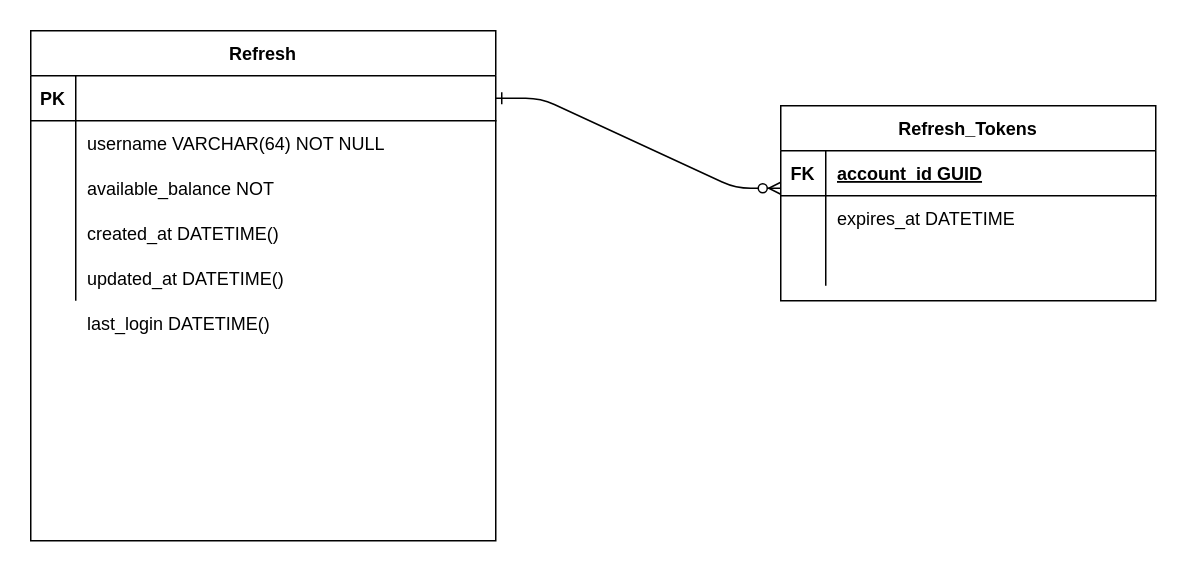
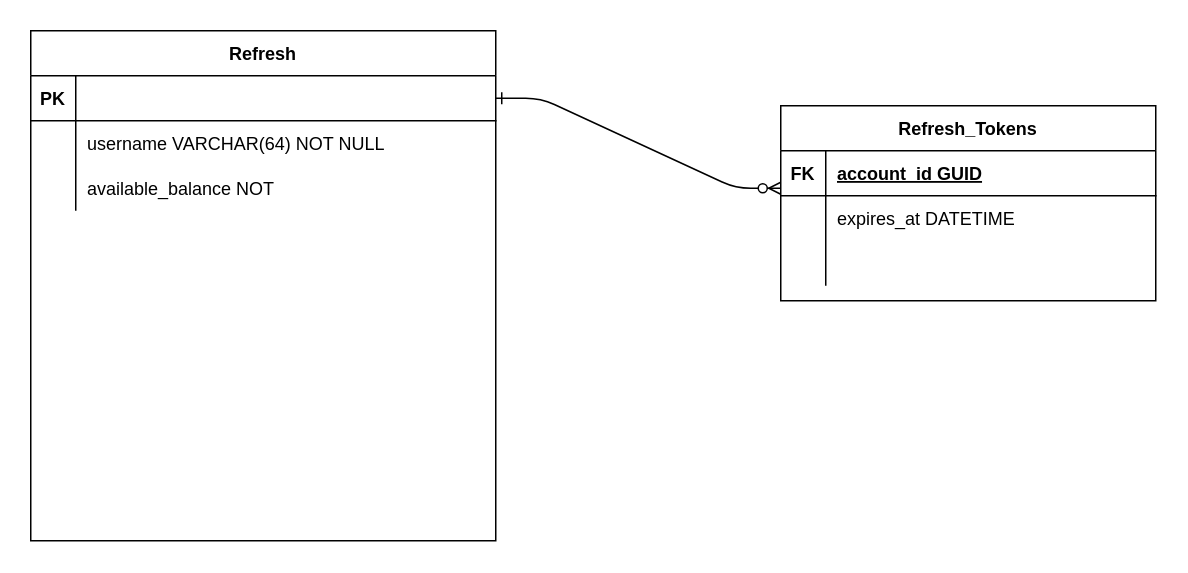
node "created_at DATETIME()": removed
node "updated_at DATETIME()": removed
node "last_login DATETIME()": removed
